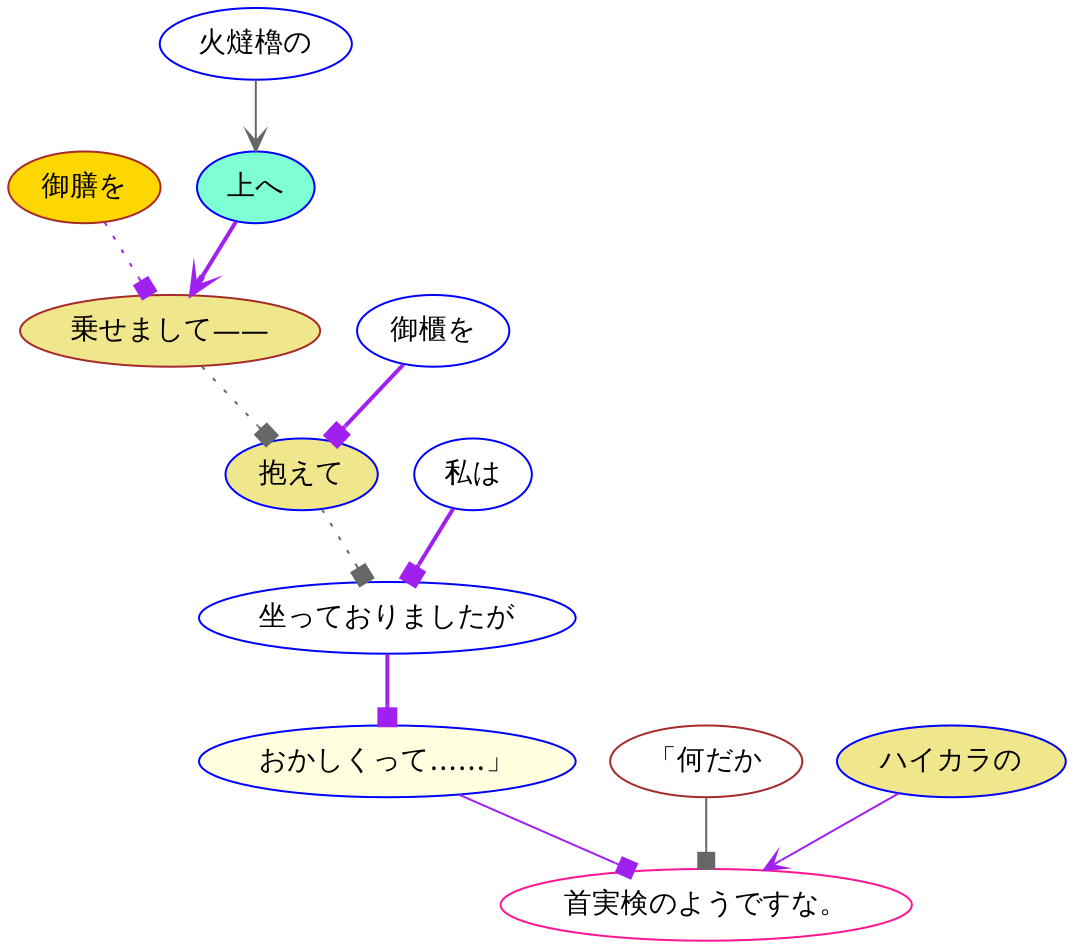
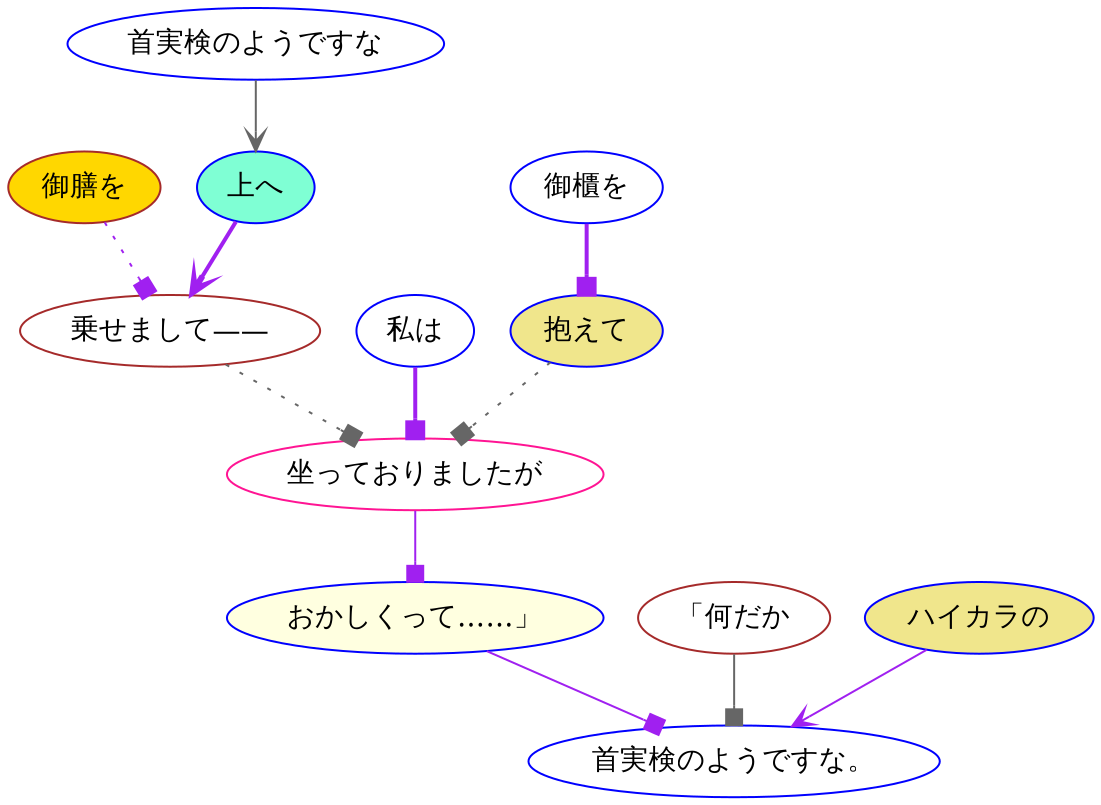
node "火燵櫓の": label "火燵櫓の" -> "首実検のようですな"
node "乗せまして——": fillcolor khaki -> white
edge "乗せまして——" -> "抱えて": now "乗せまして——" -> "坐っておりましたが"
node "坐っておりましたが": color blue -> deeppink
edge "坐っておりましたが" -> "おかしくって……」": style bold -> solid
node "首実検のようですな。": color deeppink -> blue
